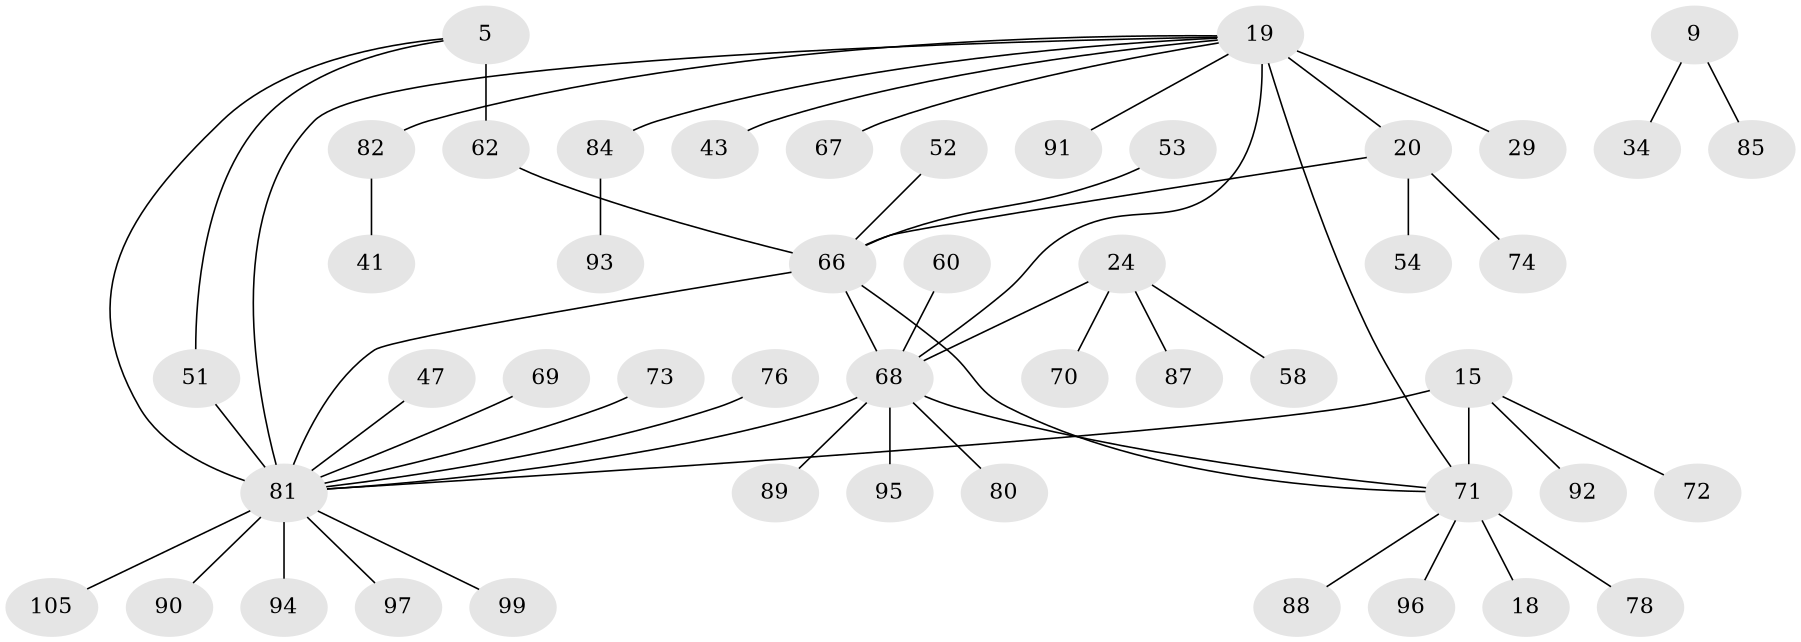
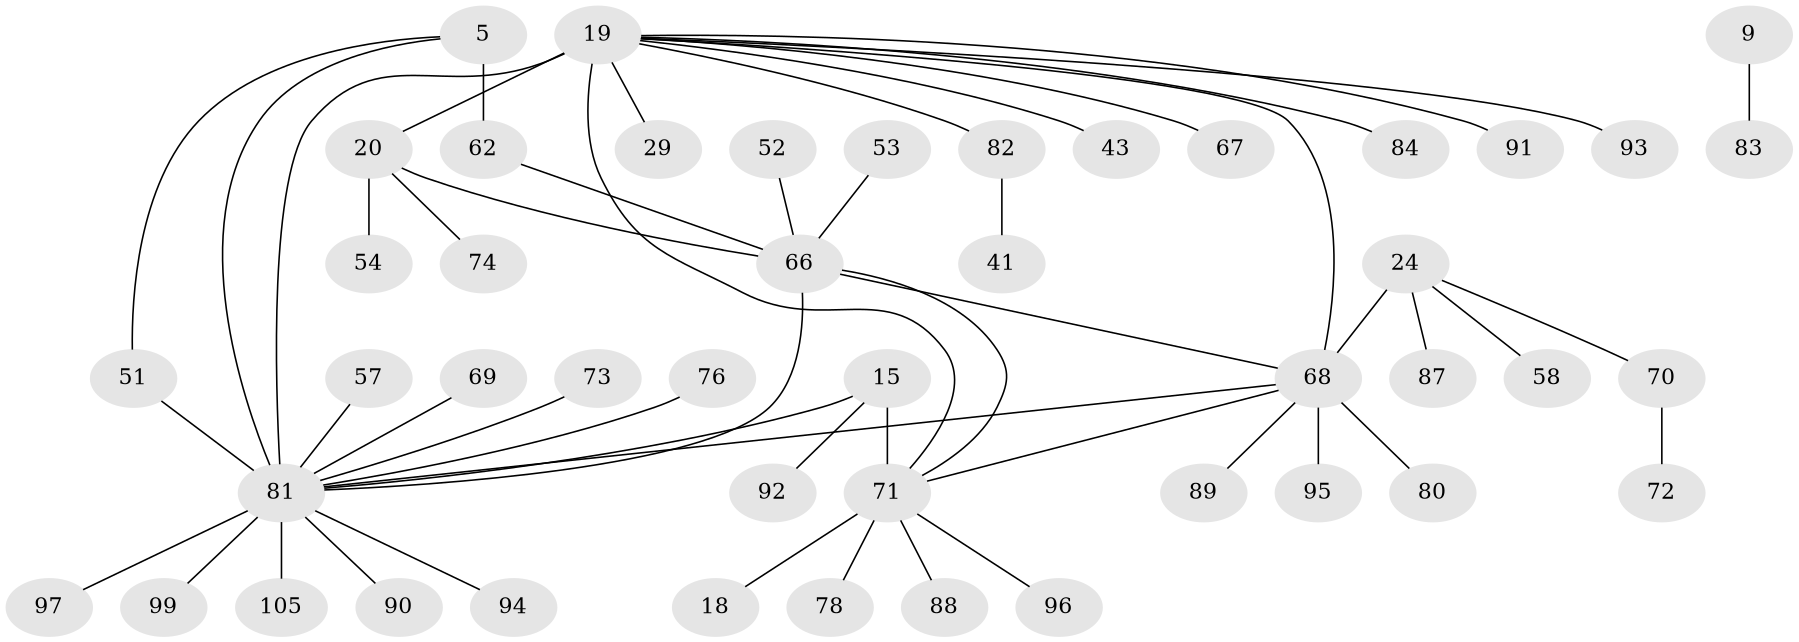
node "34": removed
node "85": label "85" -> "83"
edge "84" -- "93": now "19" -- "93"
node "60": removed
node "47": label "47" -> "57"
edge "15" -- "72": now "70" -- "72"
